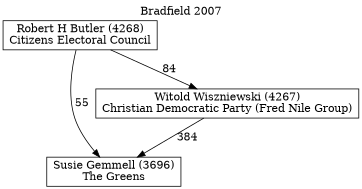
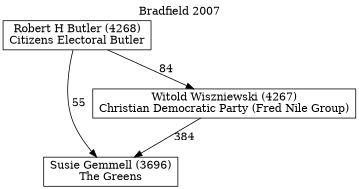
node "Robert H Butler (4268) Citizens Electoral Council": label "Robert H Butler (4268) Citizens Electoral Council" -> "Robert H Butler (4268) Citizens Electoral Butler"
